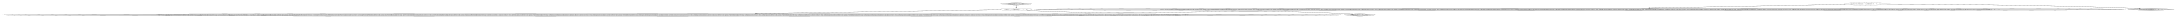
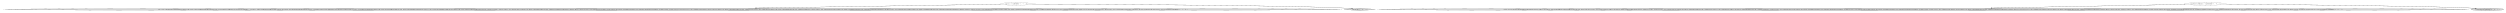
node "compressed['0', '1', '0']": removed
node "creatingParentsIfNeeded['0', '0', '1']": shape diamond -> ellipse
